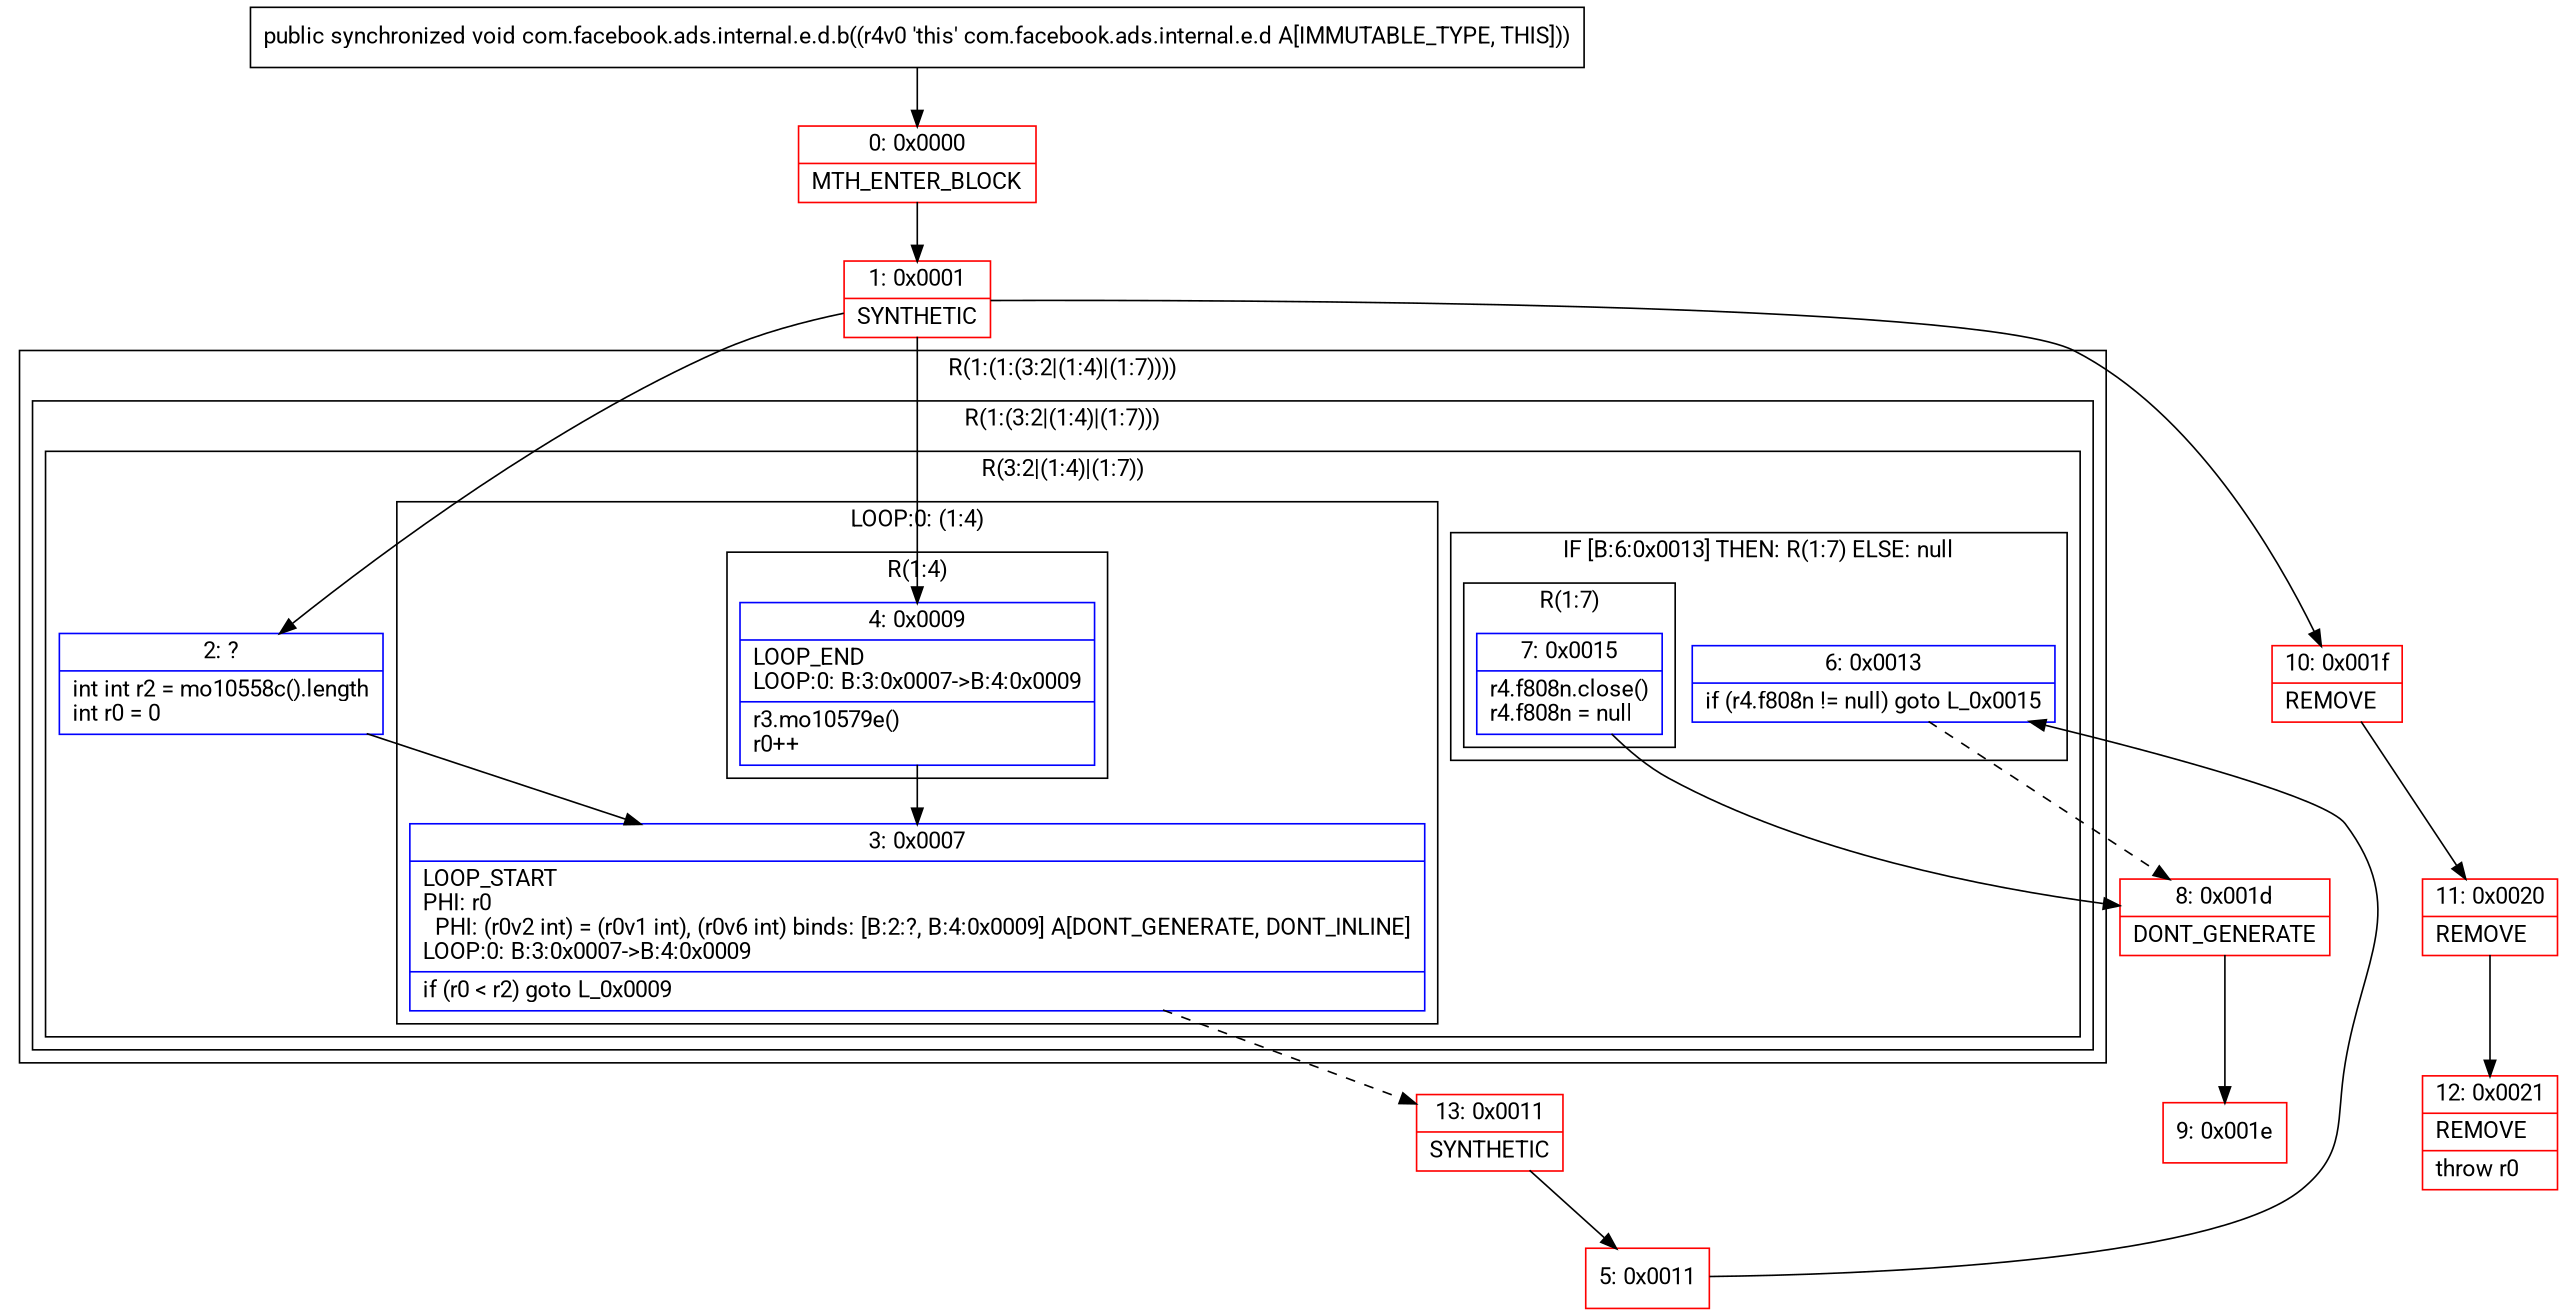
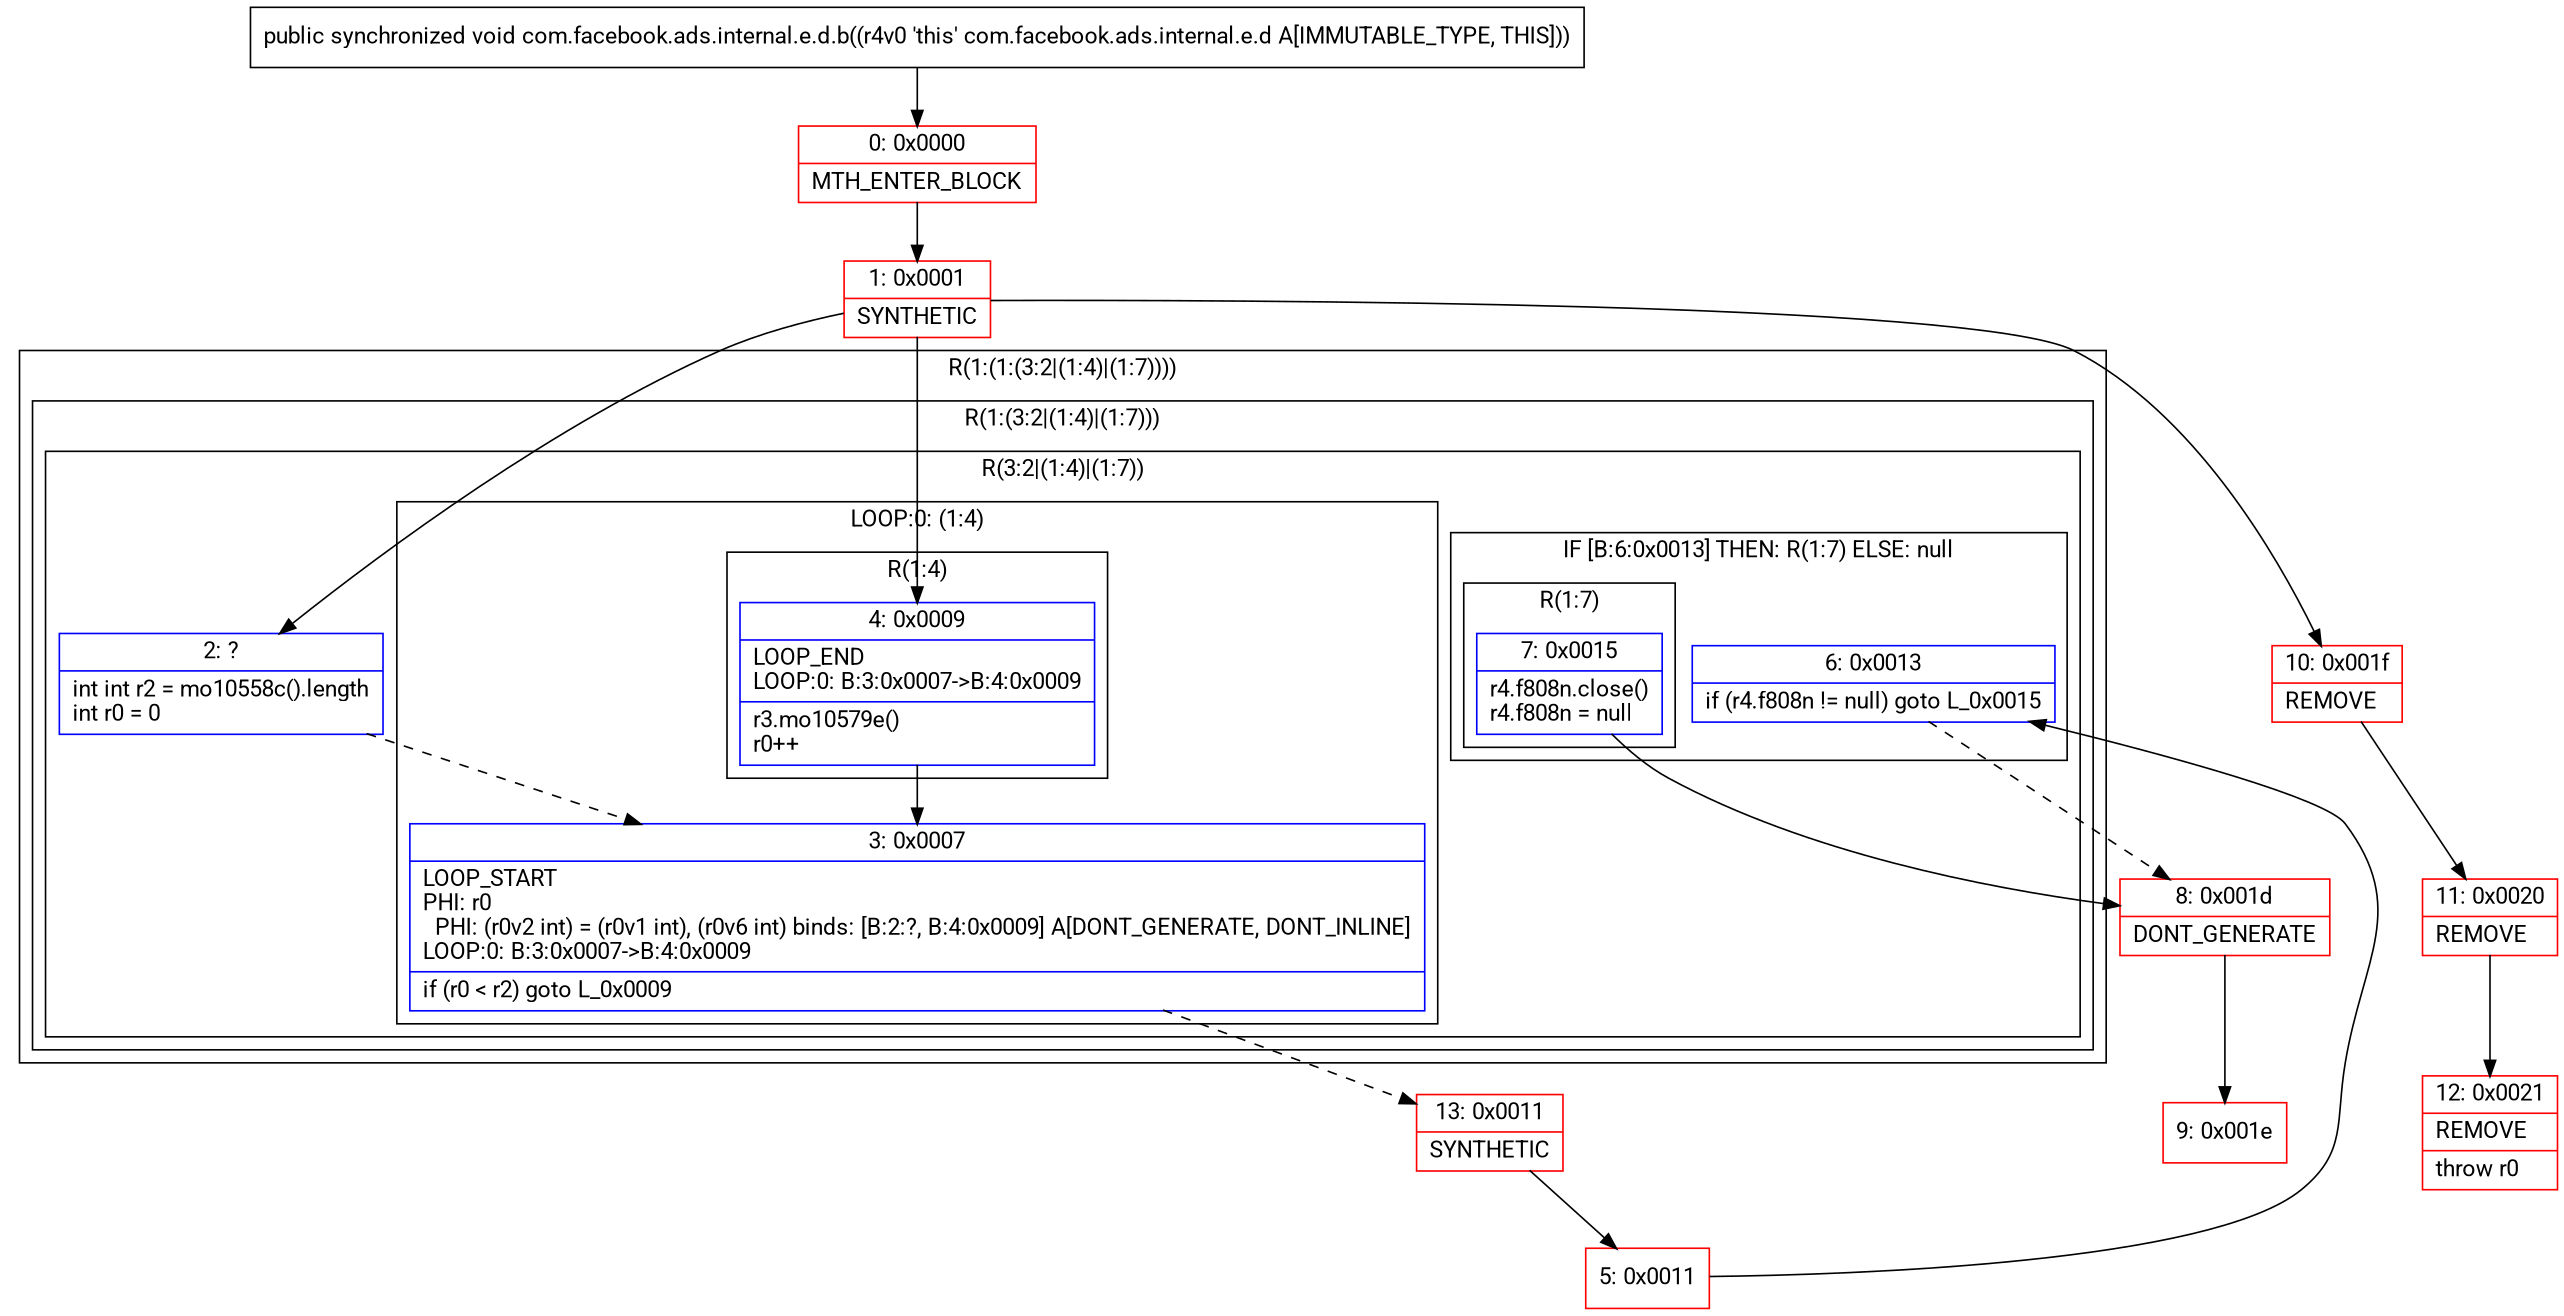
edge "2: ?" -> "3: 0x0007": style solid -> dashed
